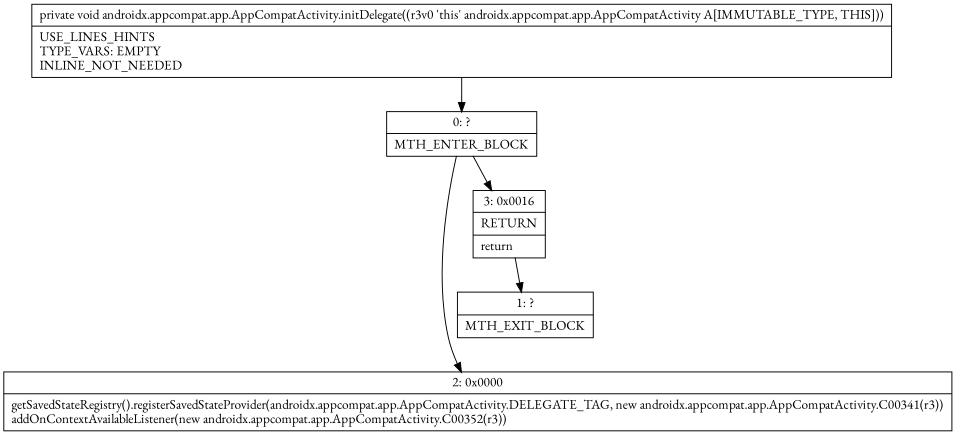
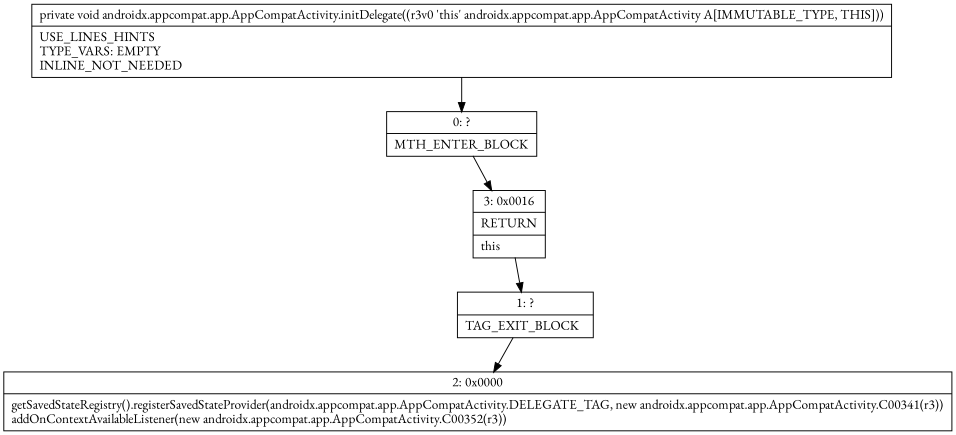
node "3: 0x0016": text "return" -> "this"
edge "0: ?" -> "2: 0x0000": now "1: ?" -> "2: 0x0000"
node "1: ?": text "MTH_EXIT_BLOCK" -> "TAG_EXIT_BLOCK"
